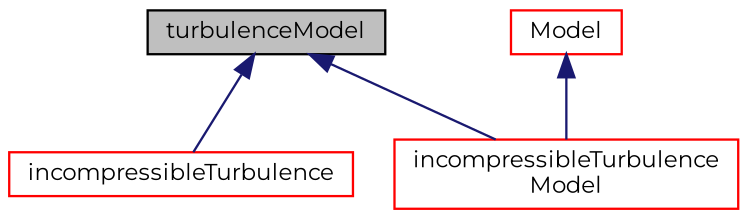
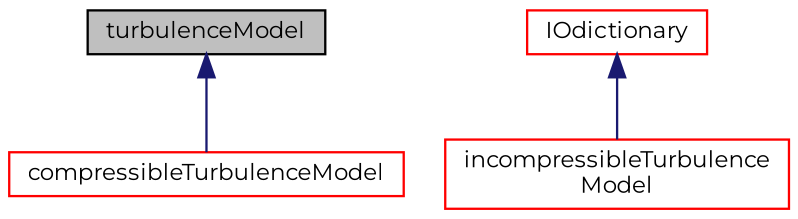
node "Model": label "Model" -> "IOdictionary"
edge "incompressibleTurbulence Model" -> "turbulenceModel": removed
node "incompressibleTurbulence": label "incompressibleTurbulence" -> "compressibleTurbulenceModel"
